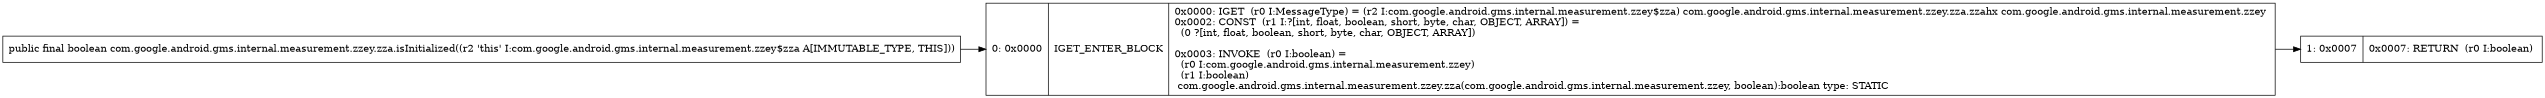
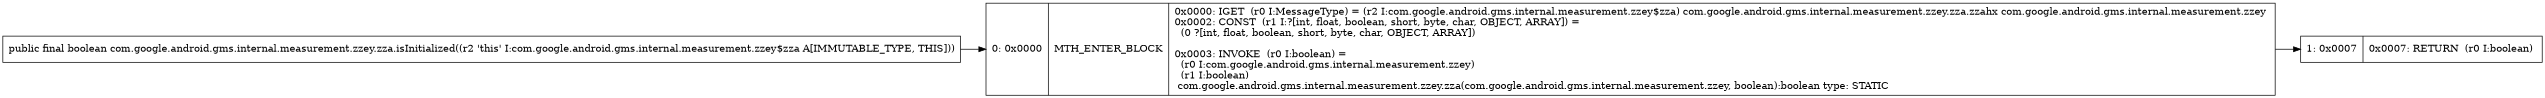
node "0: 0x0000": text "IGET_ENTER_BLOCK" -> "MTH_ENTER_BLOCK"
